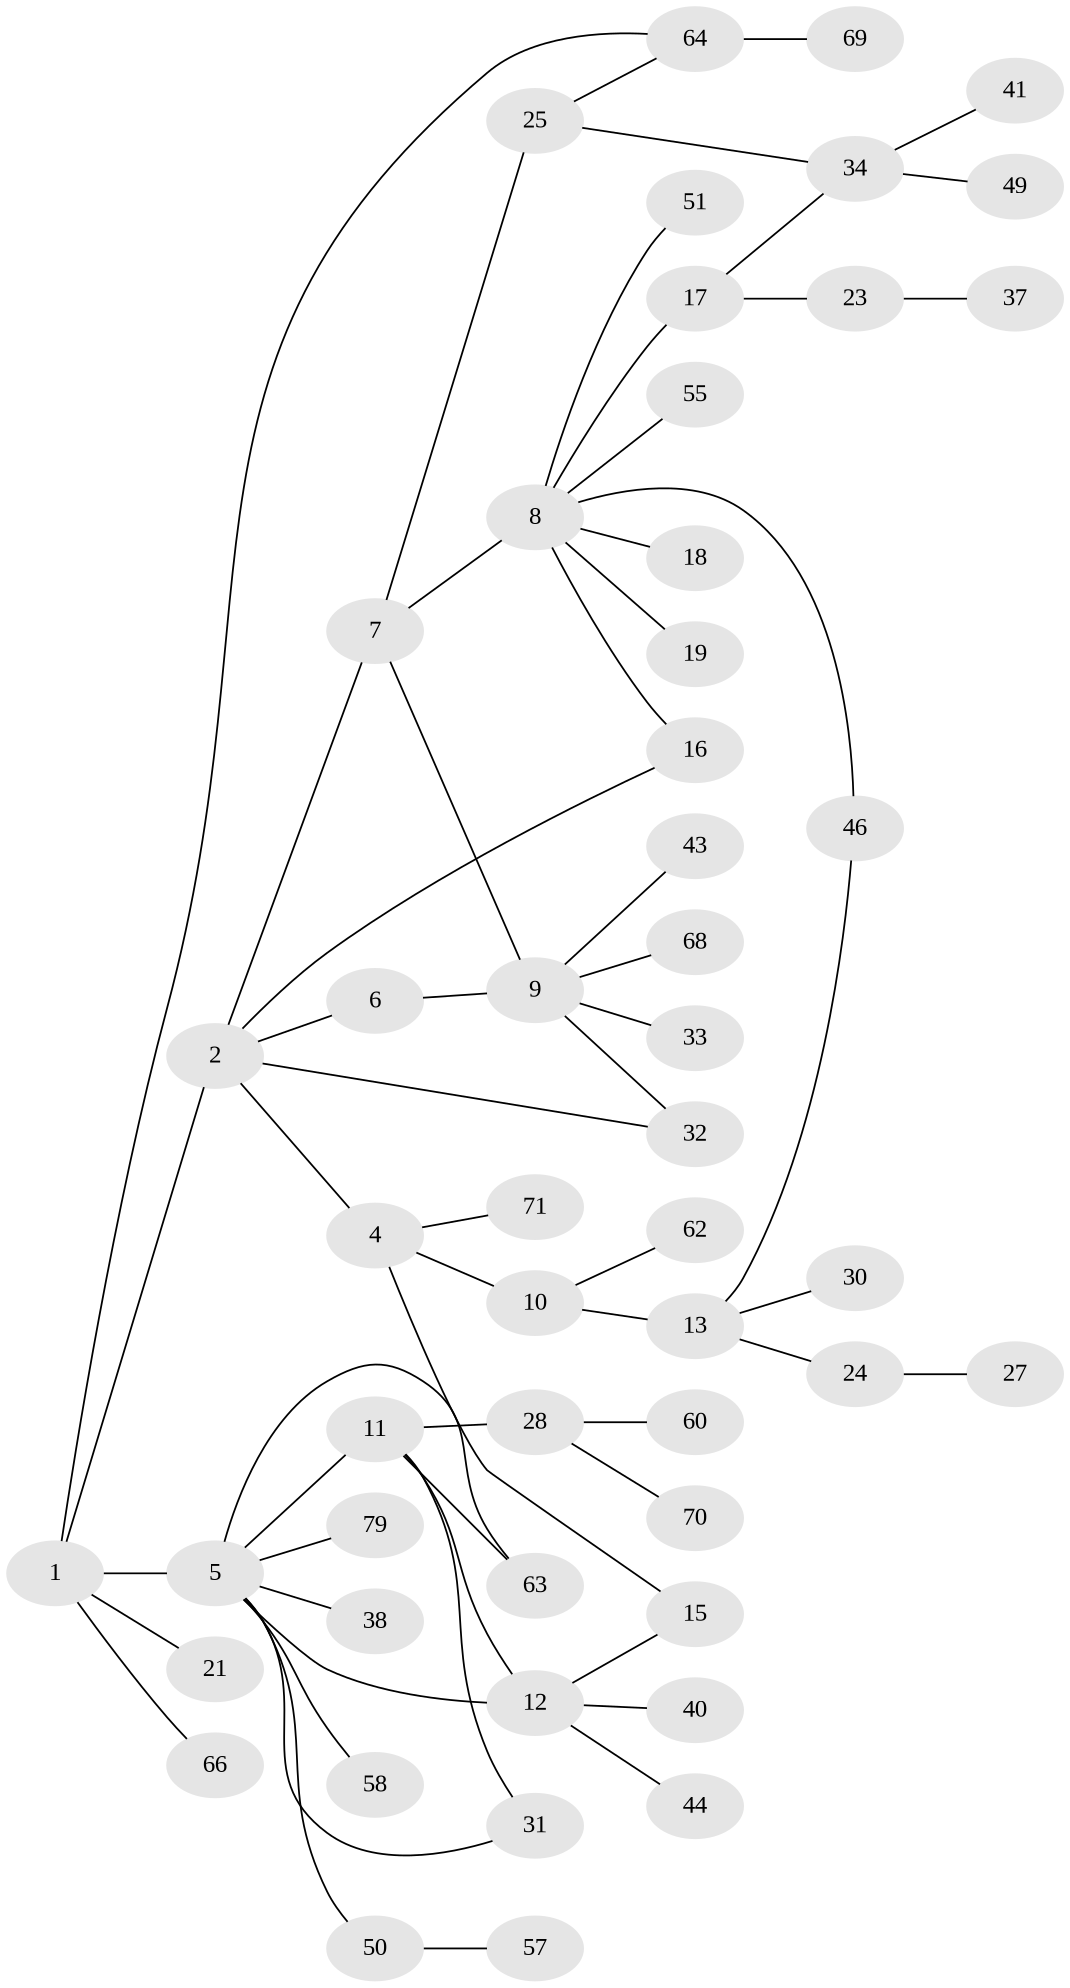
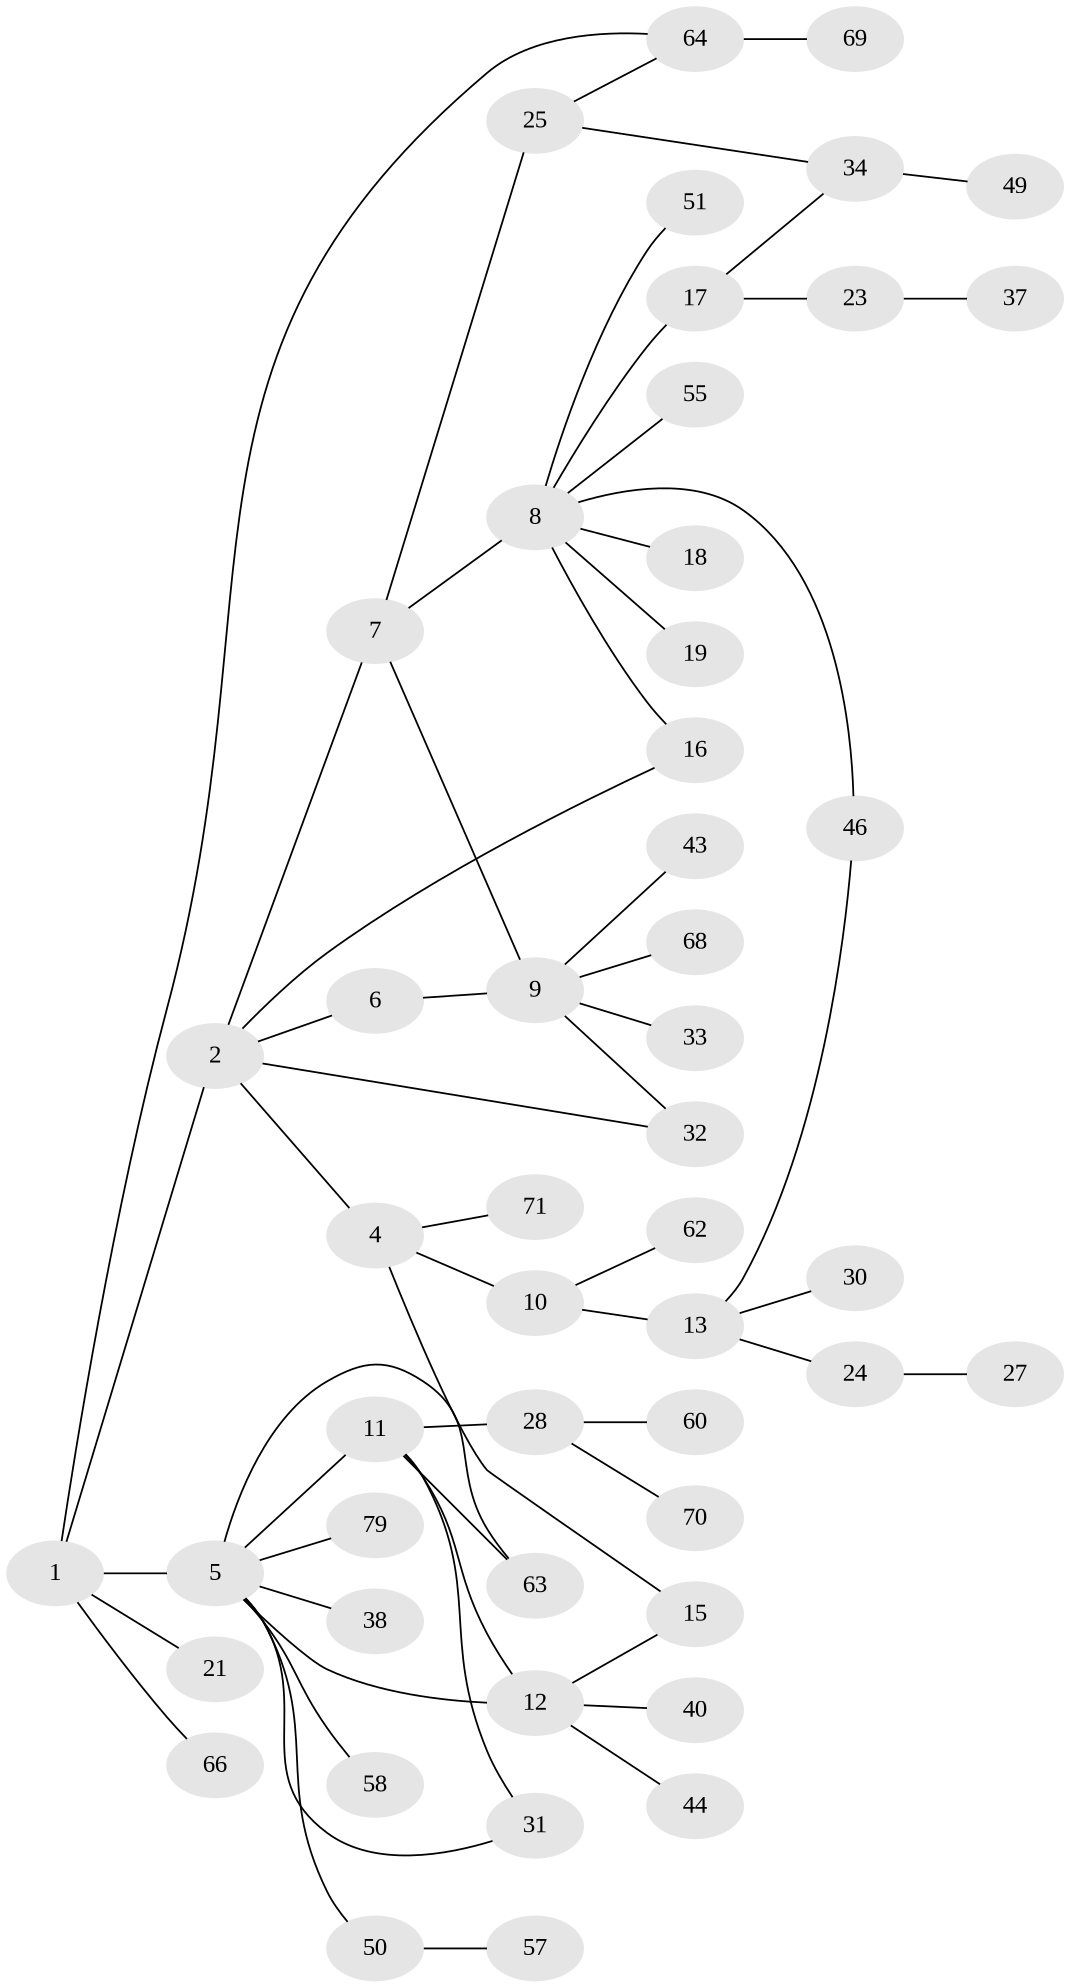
node "41": removed
